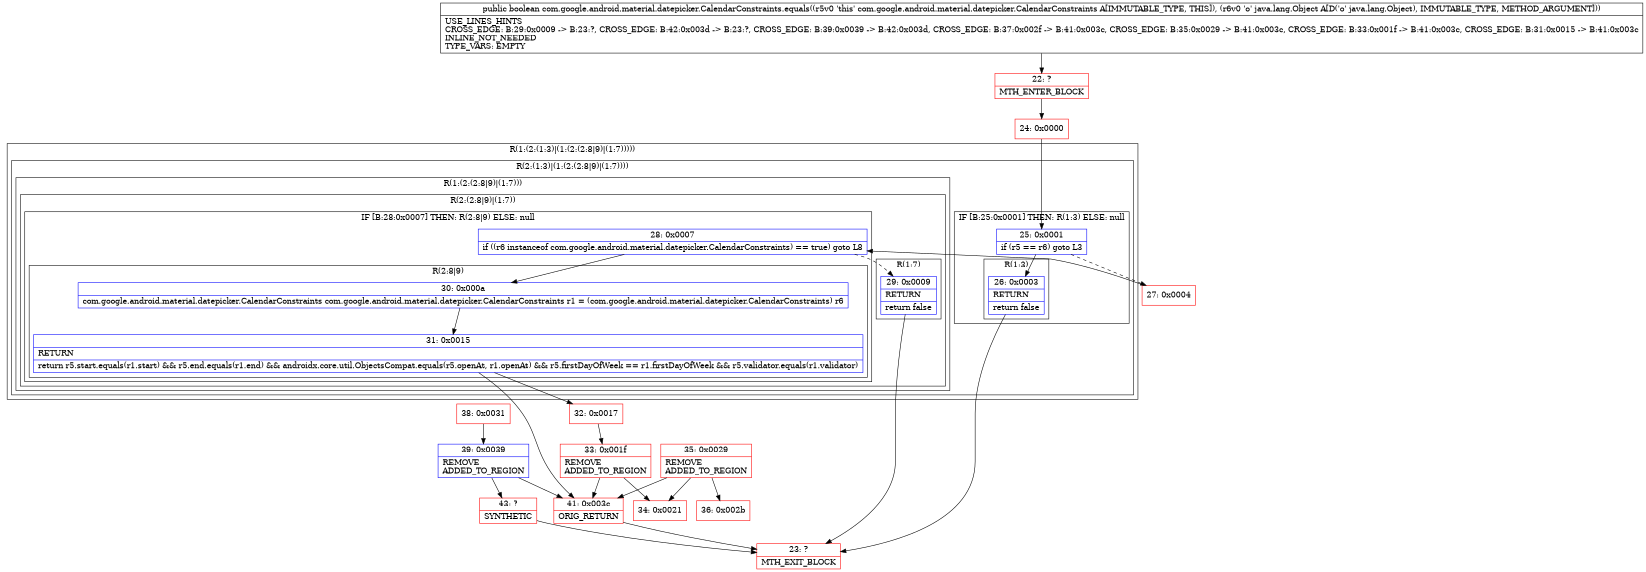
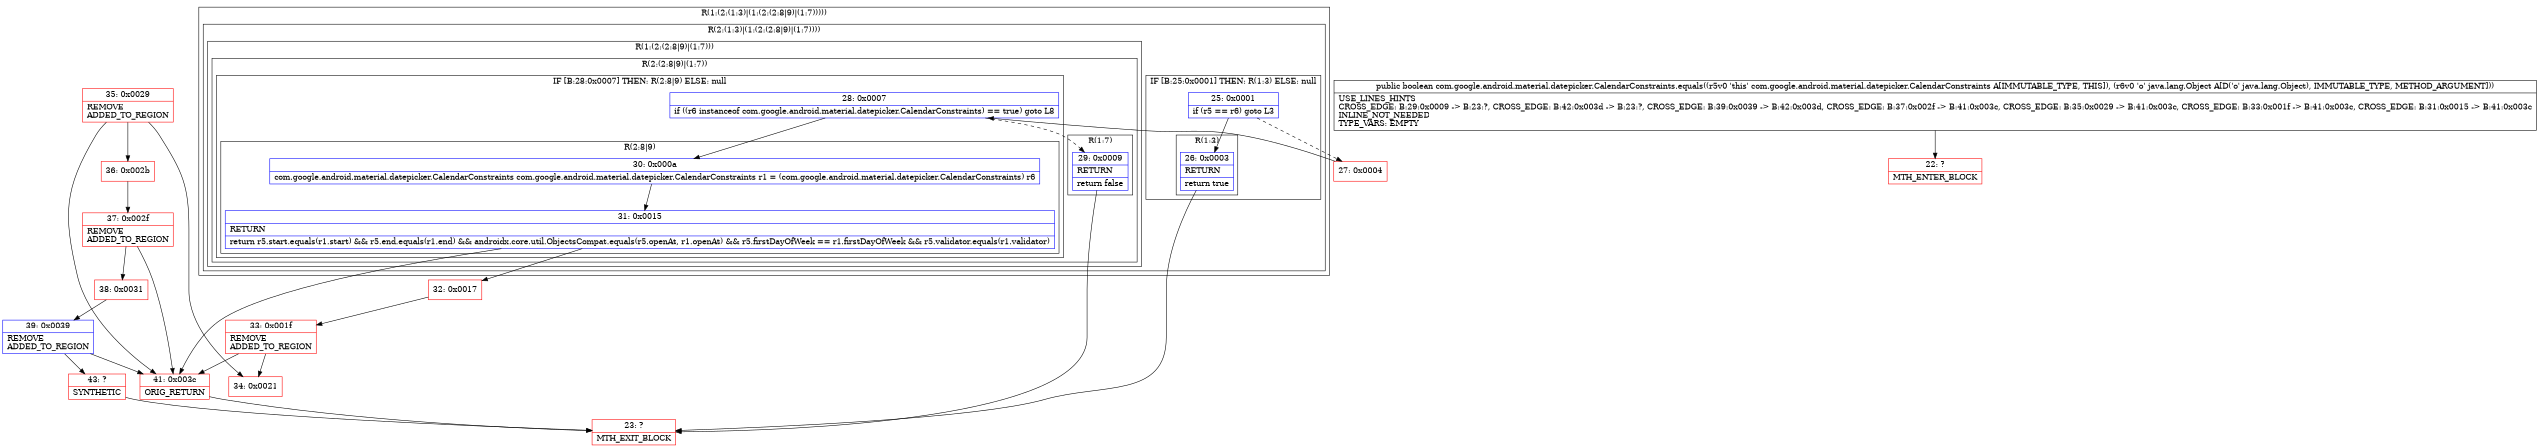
node "24: 0x0000": removed
node "37: 0x002f": added
node "26: 0x0003": text "return false" -> "return true"
